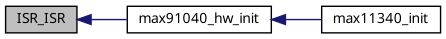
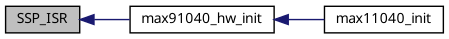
node "ISR_ISR": label "ISR_ISR" -> "SSP_ISR"
node "max11340_init": label "max11340_init" -> "max11040_init"
